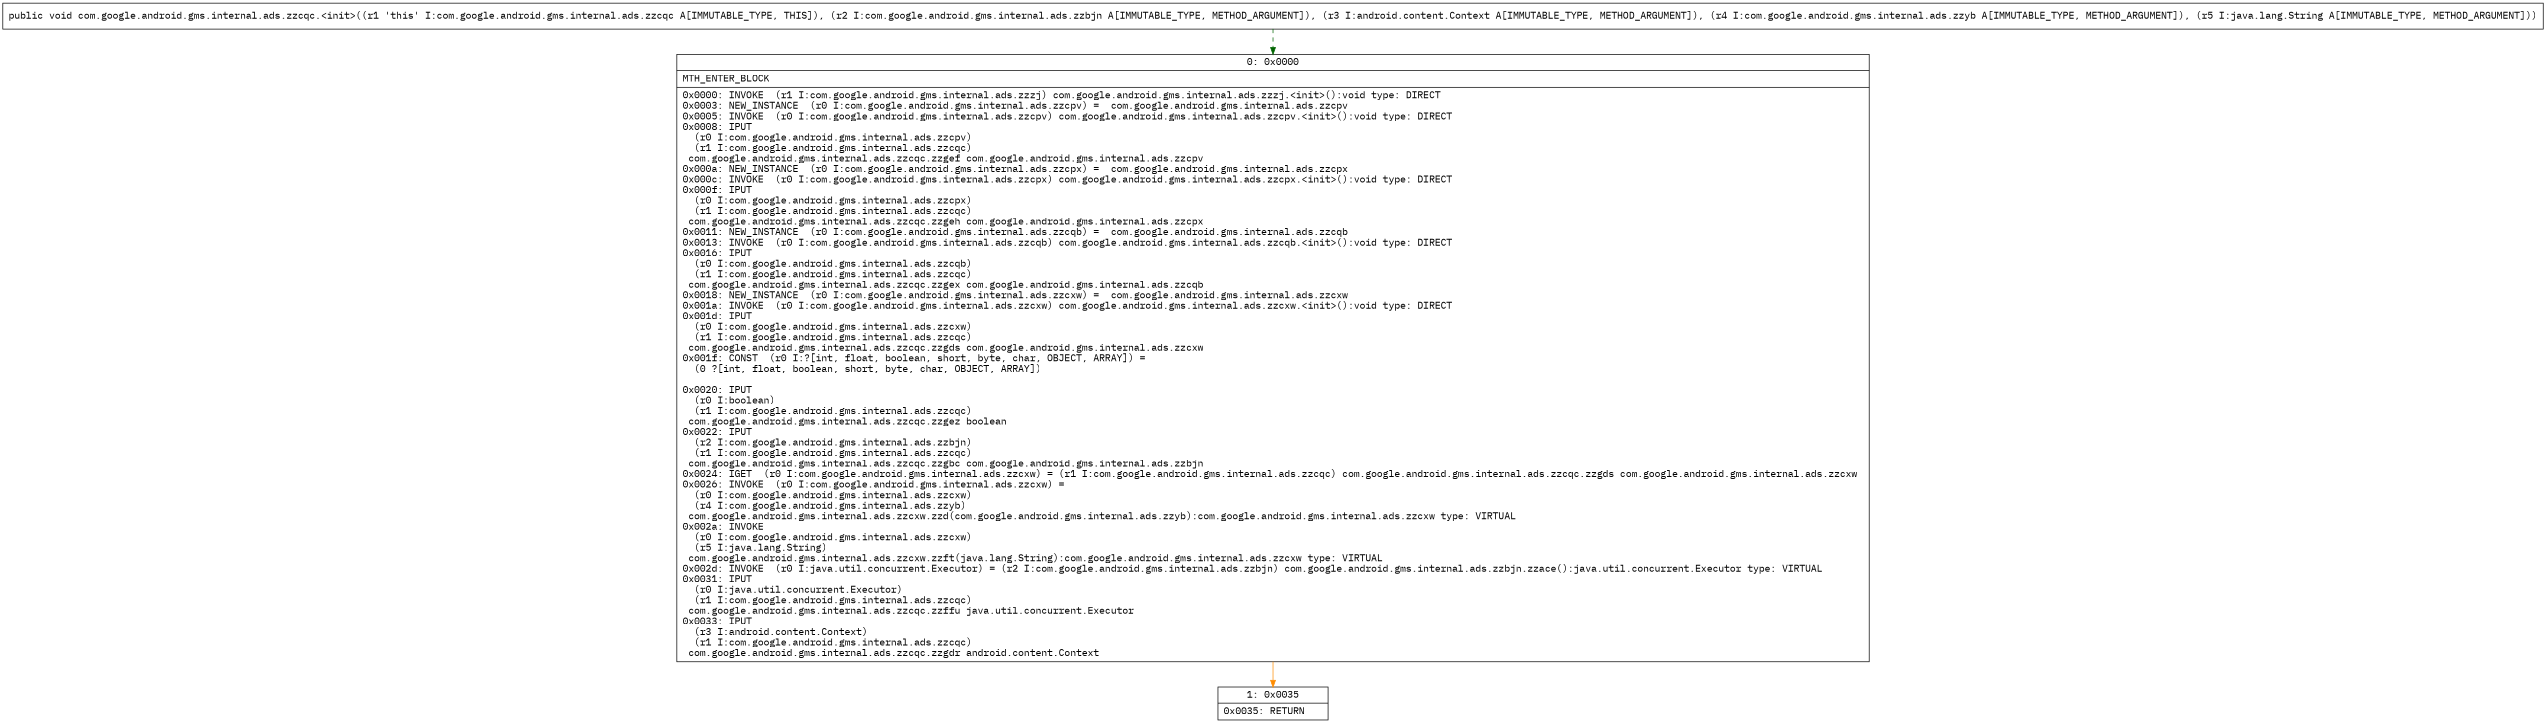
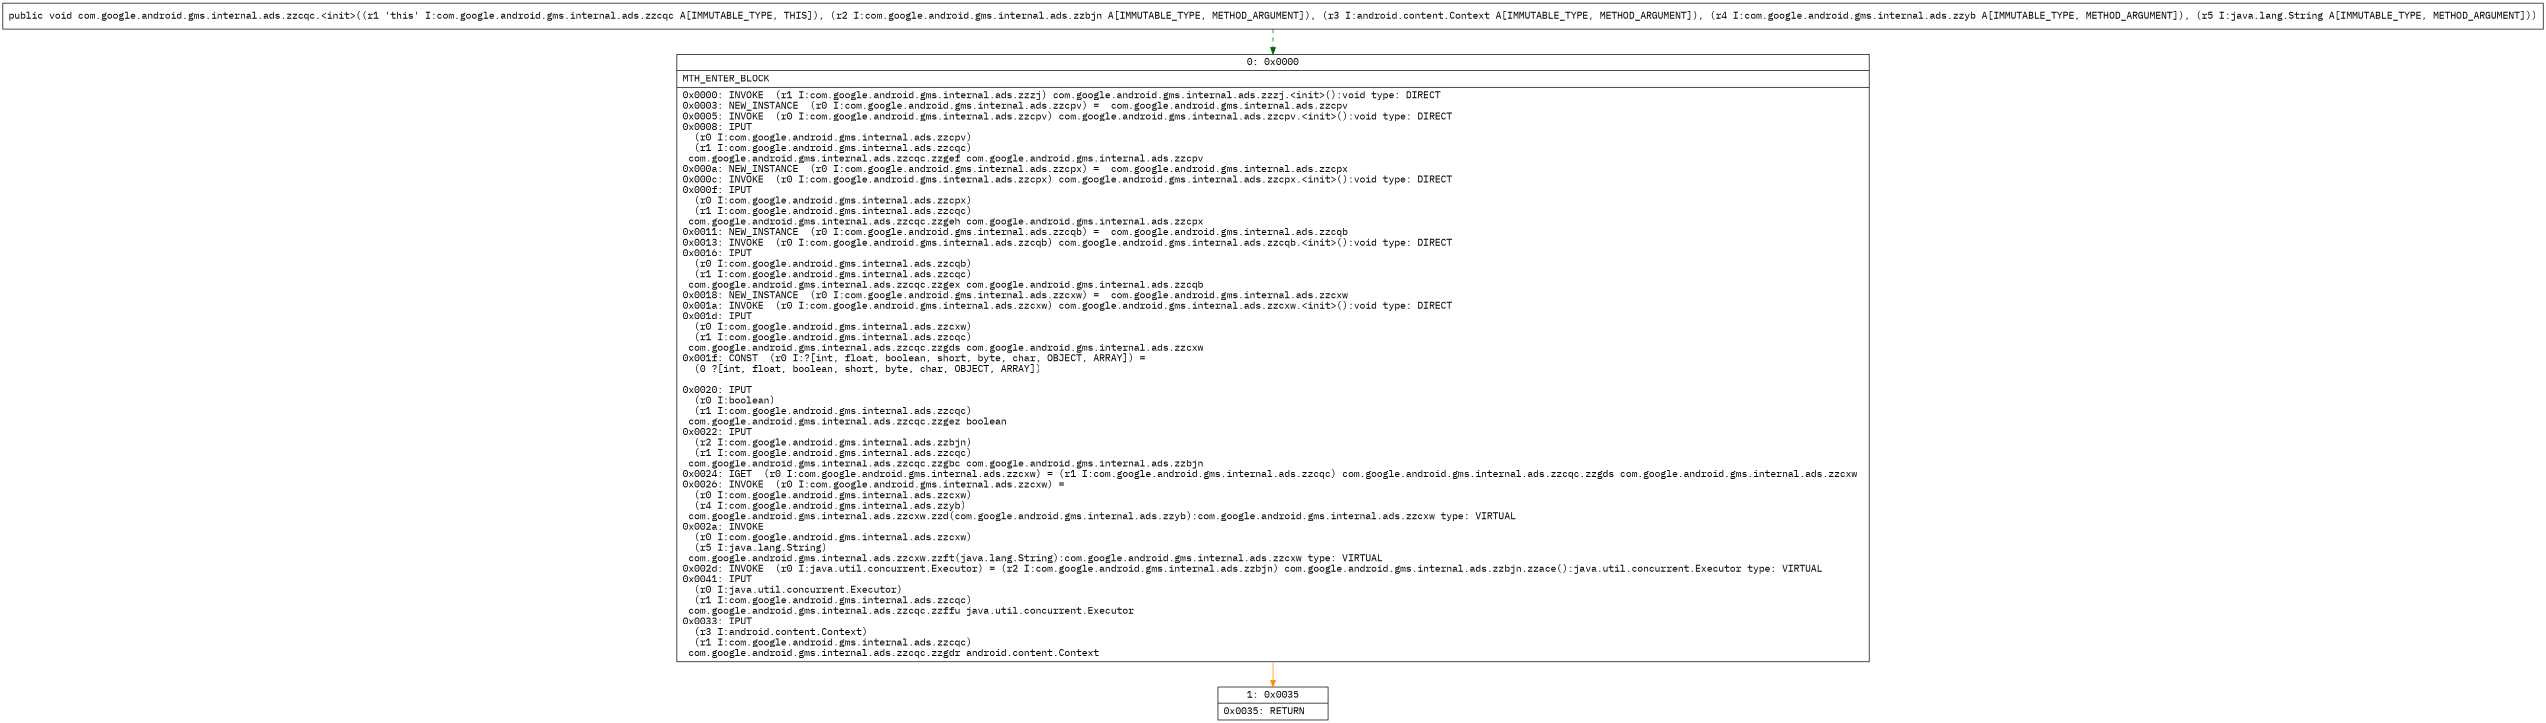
node "0: 0x0000": text "0x0031: IPUT" -> "0x0041: IPUT"
